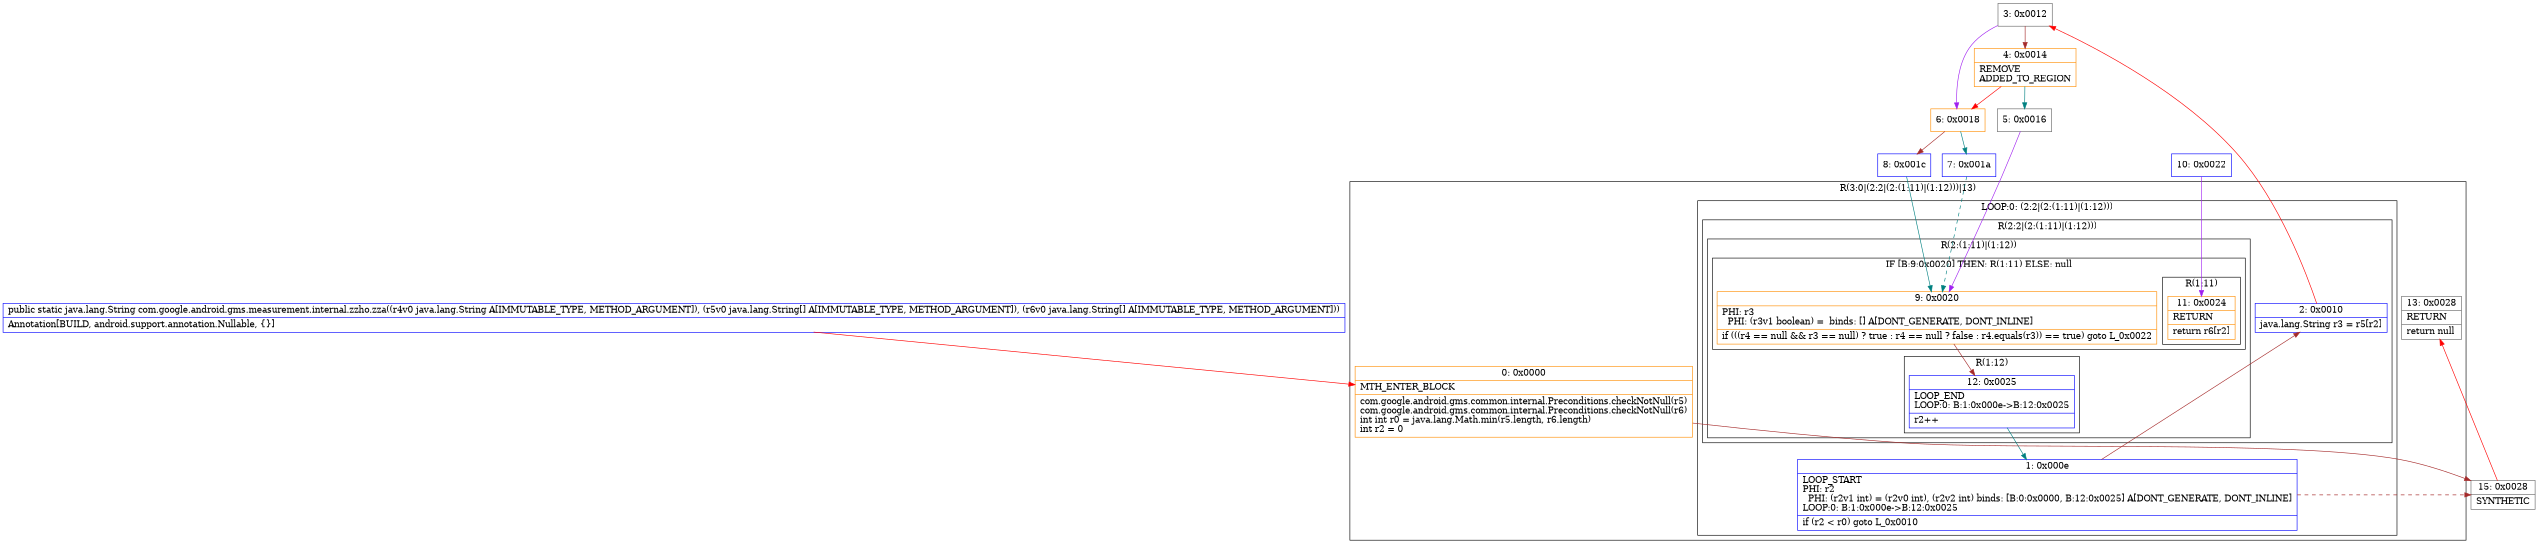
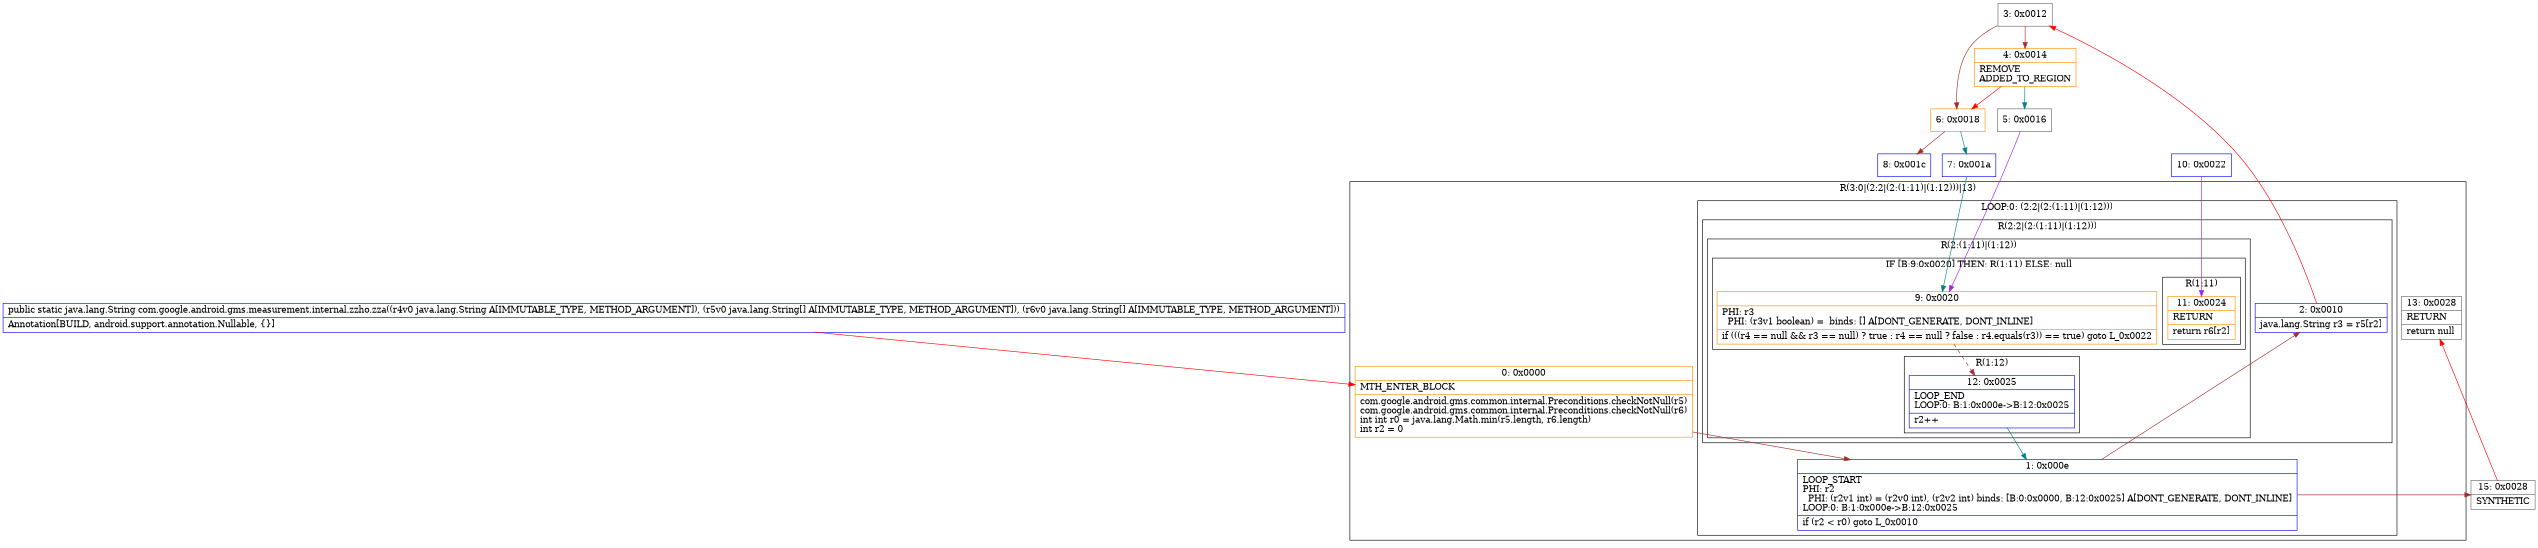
edge "3: 0x0012" -> "6: 0x0018": color purple -> brown
edge "8: 0x001c" -> "9: 0x0020": removed
edge "7: 0x001a" -> "9: 0x0020": style dashed -> solid
edge "9: 0x0020" -> "12: 0x0025": style solid -> dashed
edge "0: 0x0000" -> "15: 0x0028": now "0: 0x0000" -> "1: 0x000e"
edge "1: 0x000e" -> "15: 0x0028": style dashed -> solid
